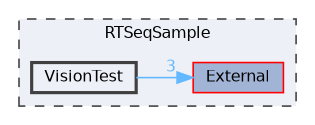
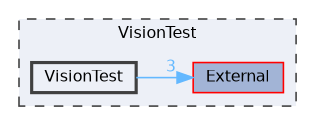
cluster "RTSeqSample": label "RTSeqSample" -> "VisionTest"
